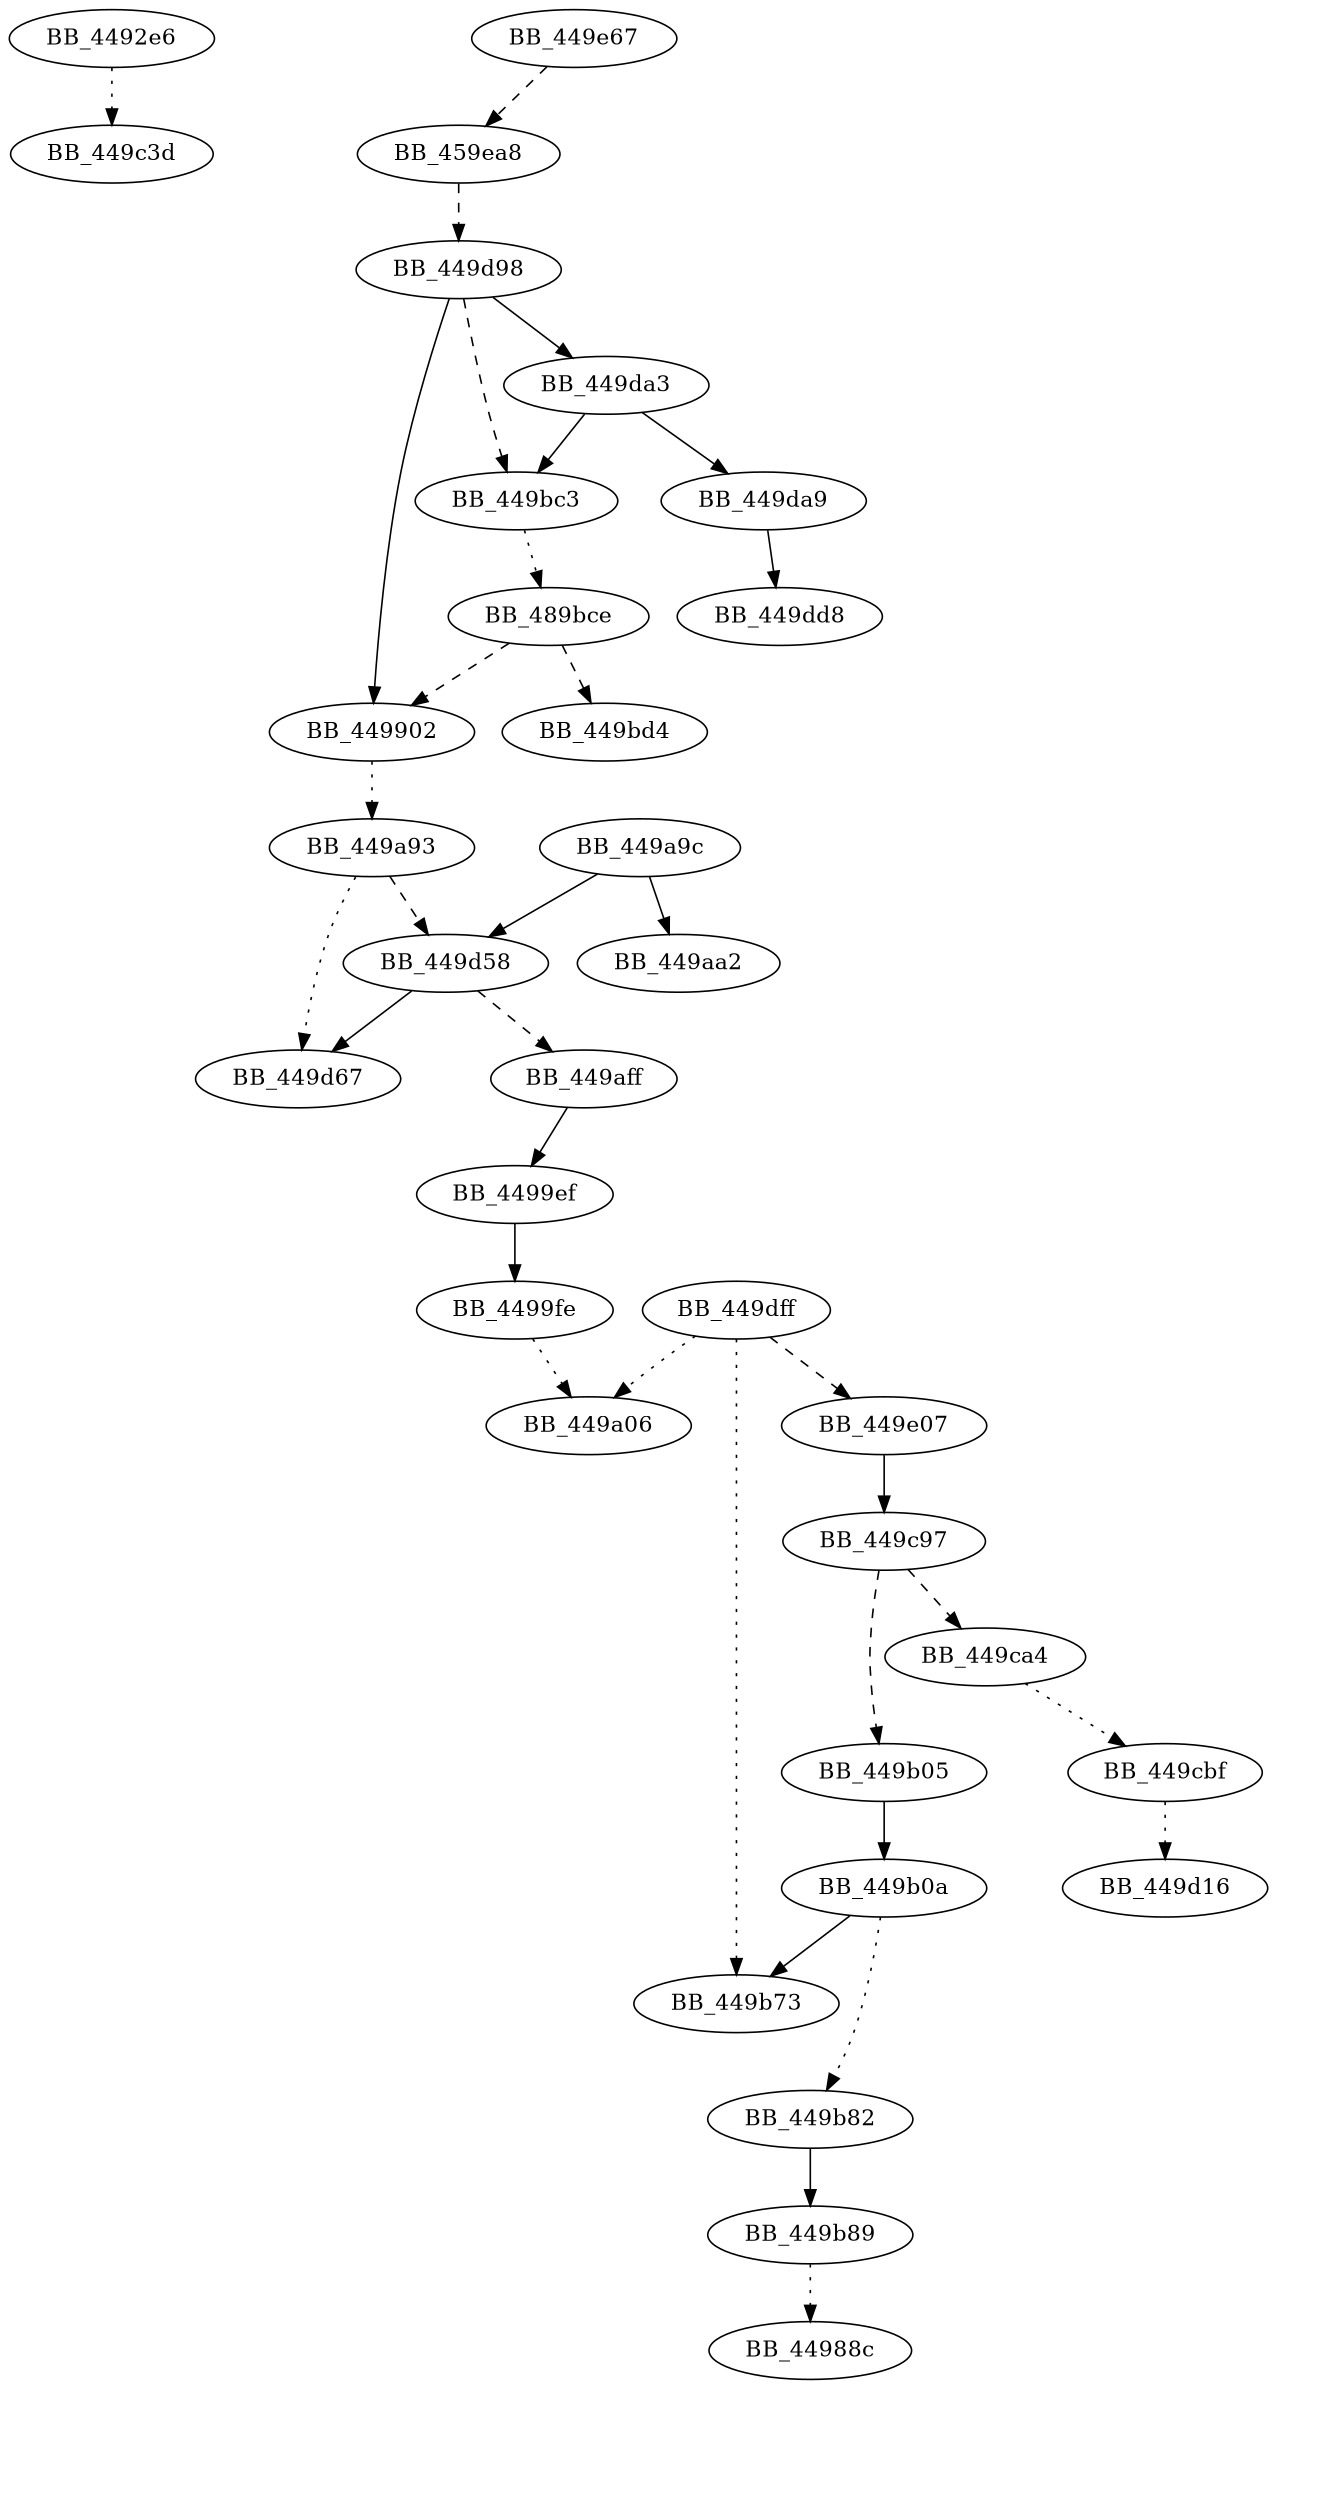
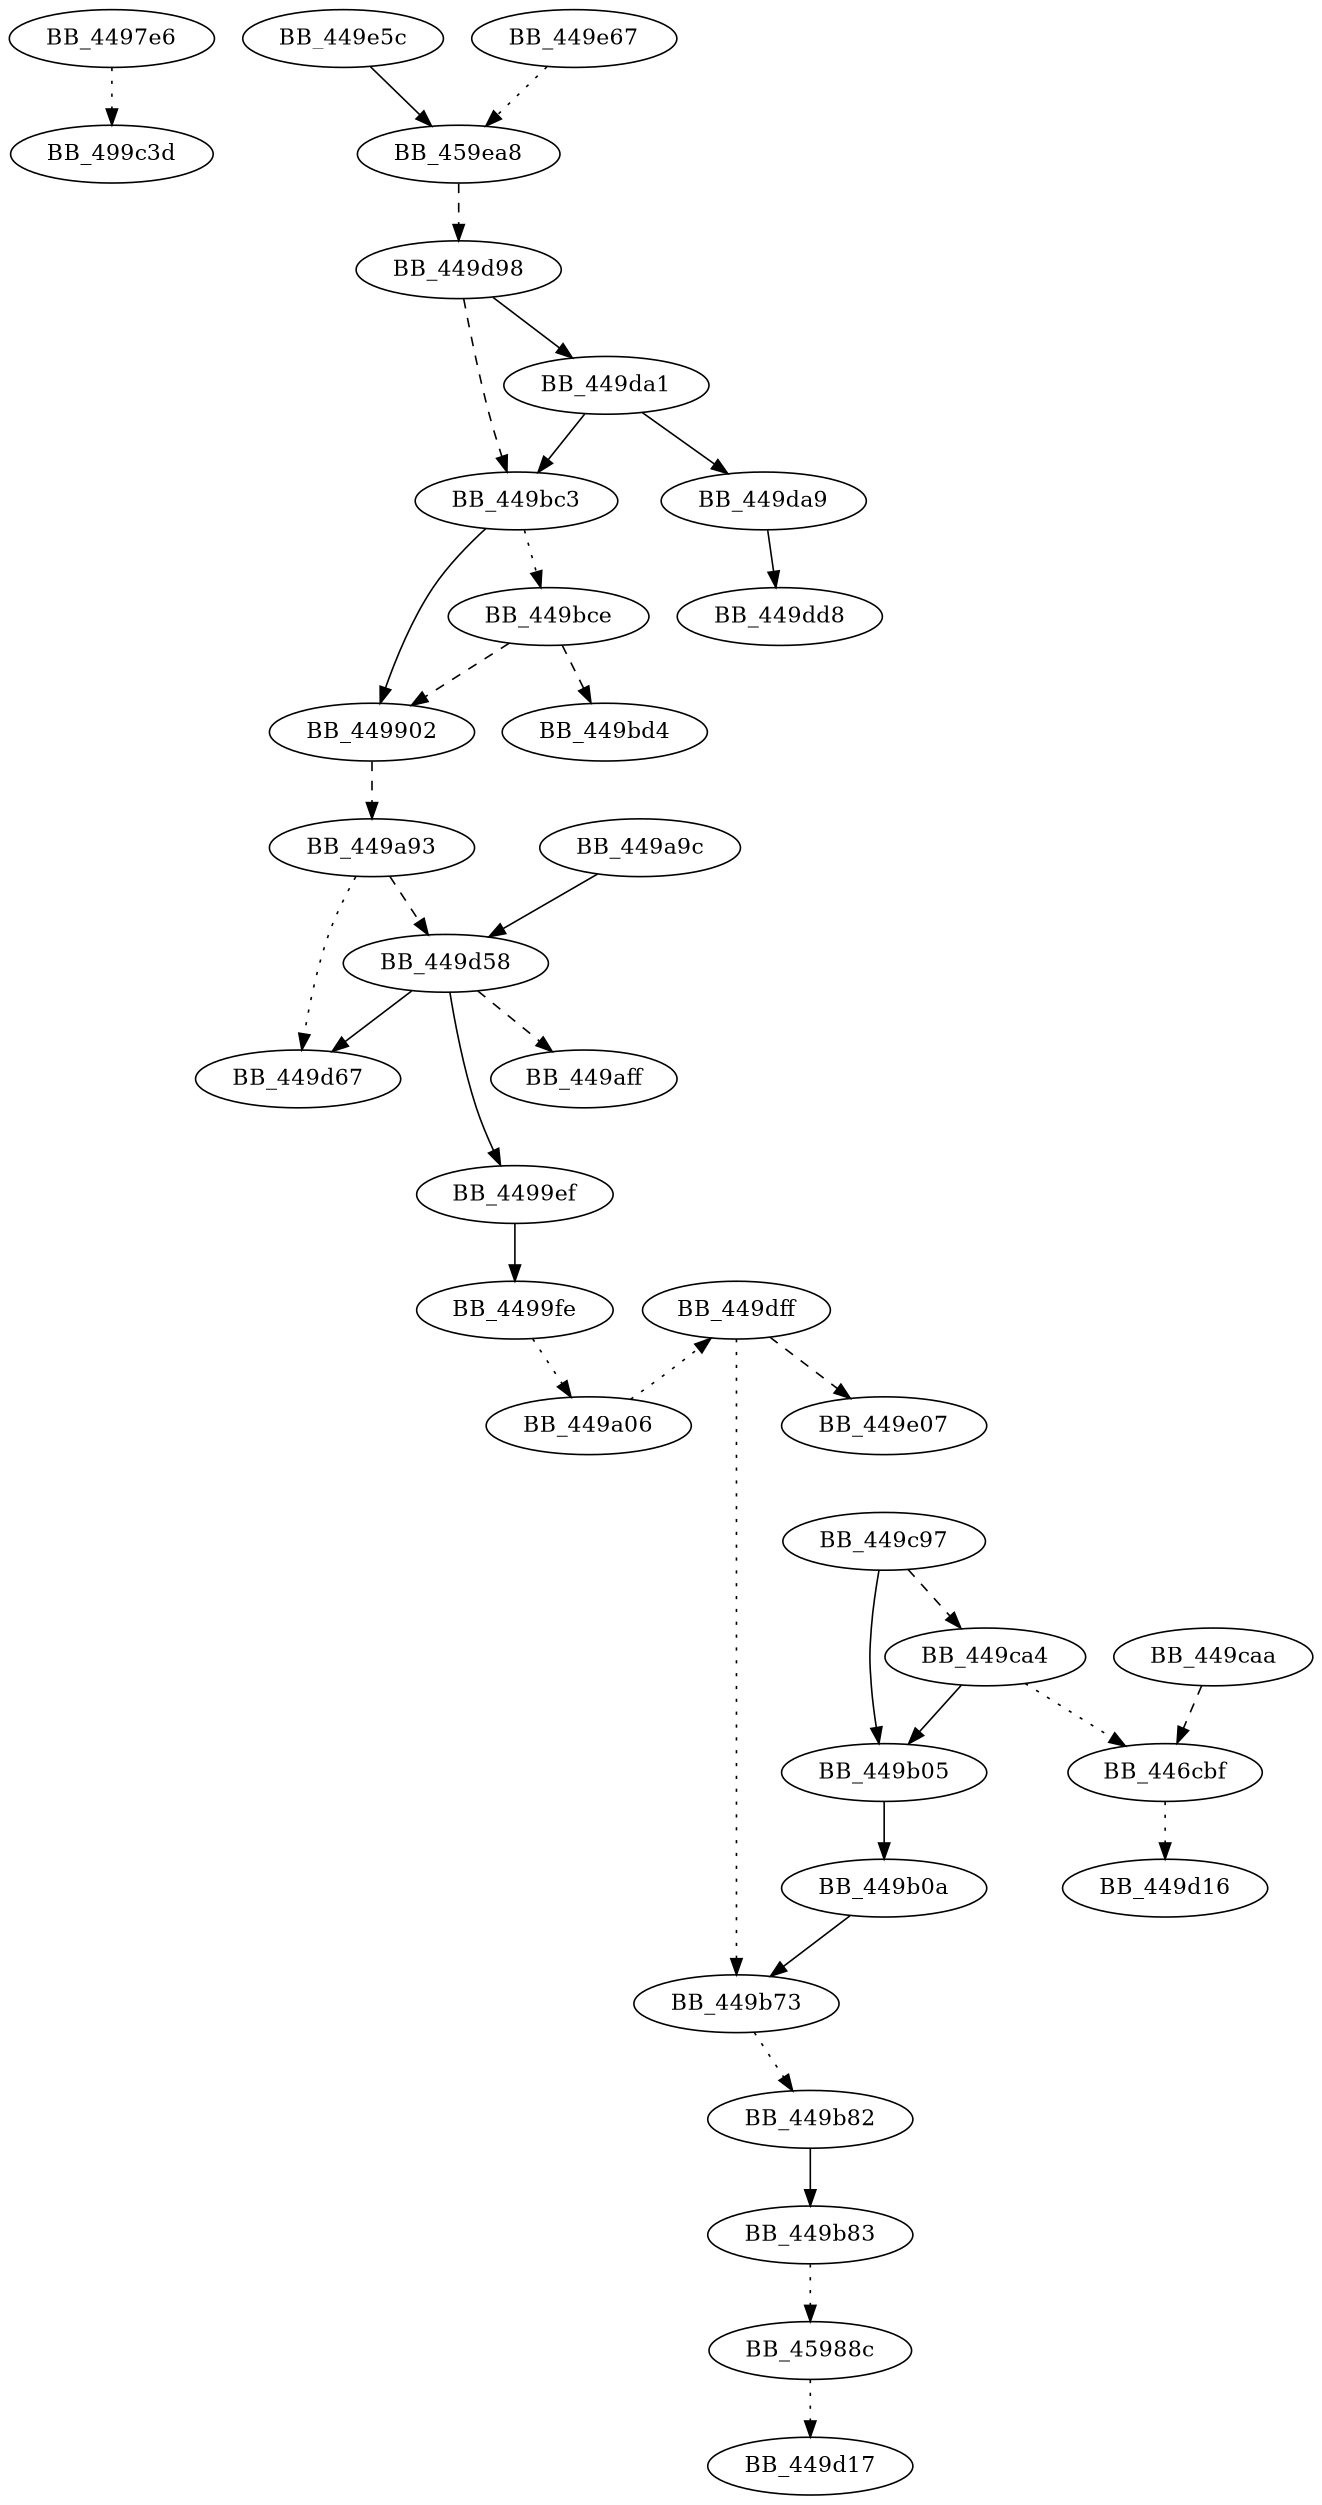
node "BB_4492e6": label "BB_4492e6" -> "BB_4497e6"
node "BB_449e5c": added
edge "BB_449e67" -> "BB_459ea8": style dashed -> dotted
node "BB_449c3d": label "BB_449c3d" -> "BB_499c3d"
node "BB_449da3": label "BB_449da3" -> "BB_449da1"
edge "BB_449d98" -> "BB_449902": now "BB_449bc3" -> "BB_449902"
node "BB_489bce": label "BB_489bce" -> "BB_449bce"
edge "BB_449902" -> "BB_449a93": style dotted -> dashed
node "BB_449aa2": removed
edge "BB_449aff" -> "BB_4499ef": now "BB_449d58" -> "BB_4499ef"
edge "BB_449dff" -> "BB_449a06": reversed
edge "BB_449e07" -> "BB_449c97": removed
edge "BB_449c97" -> "BB_449b05": style dashed -> solid
node "BB_449caa": added
edge "BB_449ca4" -> "BB_449b05": added
node "BB_449cbf": label "BB_449cbf" -> "BB_446cbf"
edge "BB_449b0a" -> "BB_449b82": now "BB_449b73" -> "BB_449b82"
node "BB_449b89": label "BB_449b89" -> "BB_449b83"
node "BB_44988c": label "BB_44988c" -> "BB_45988c"
node "BB_449d17": added
